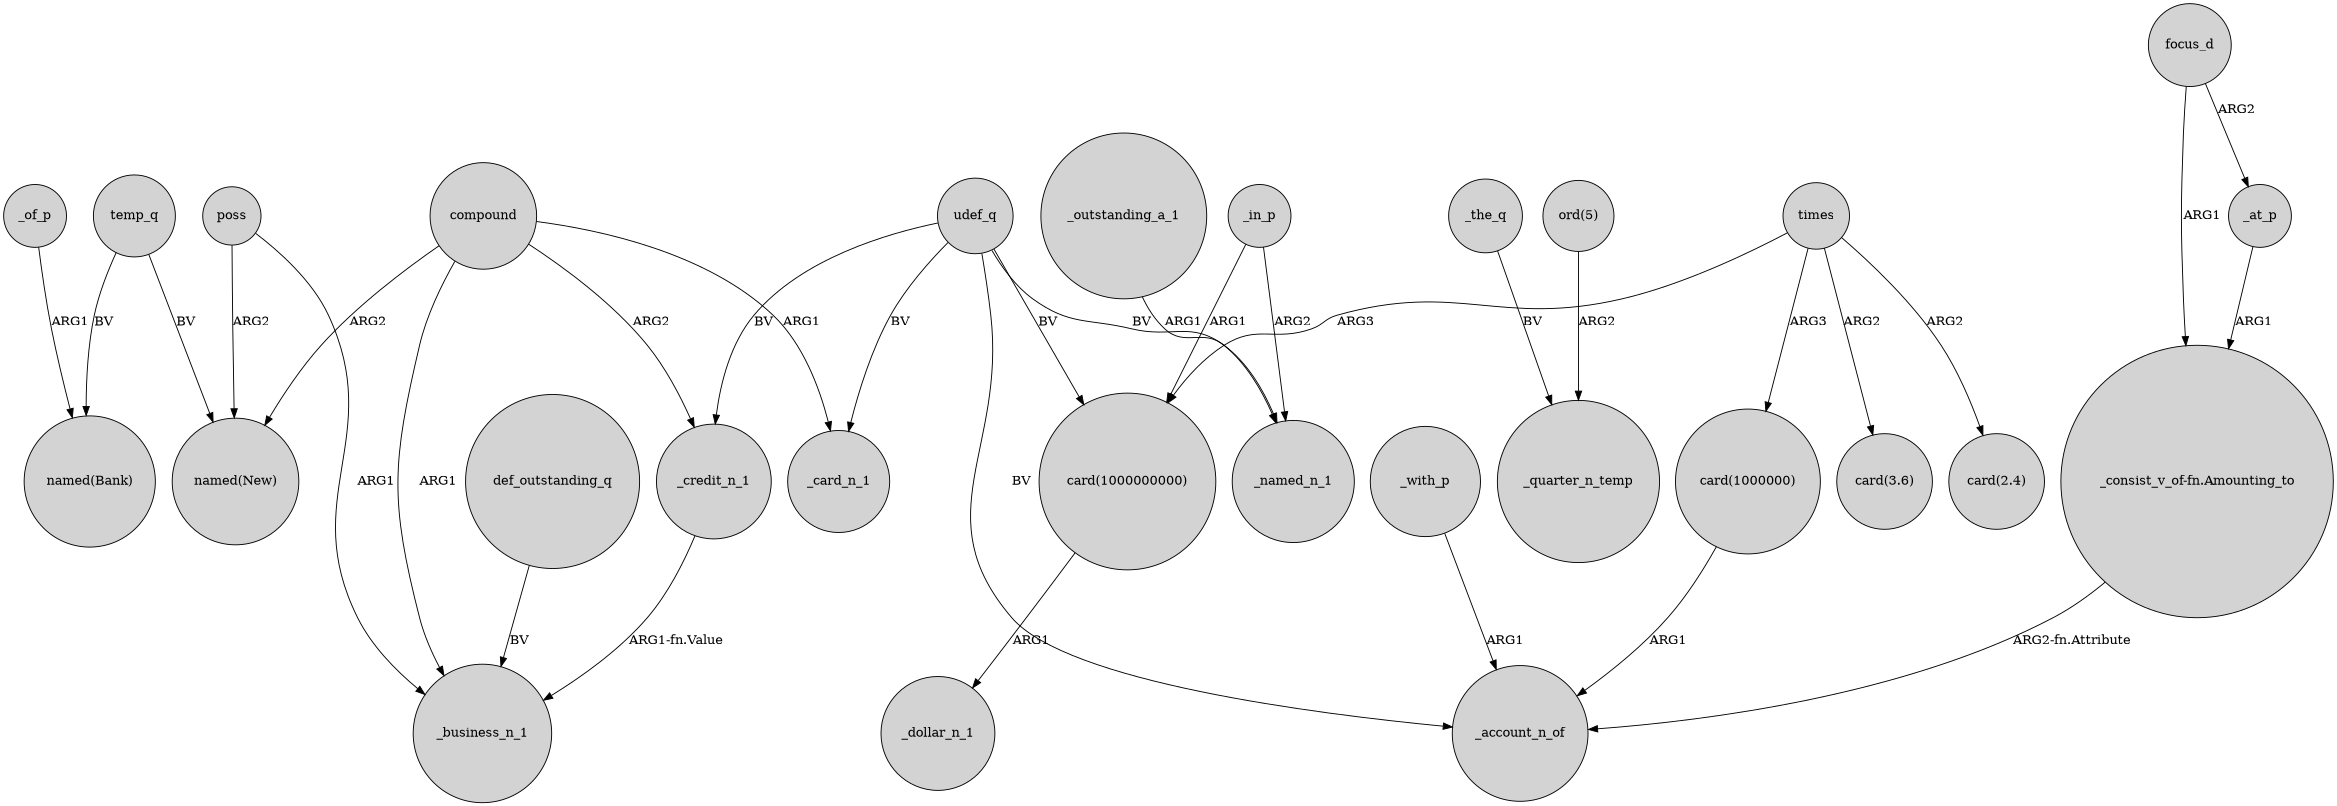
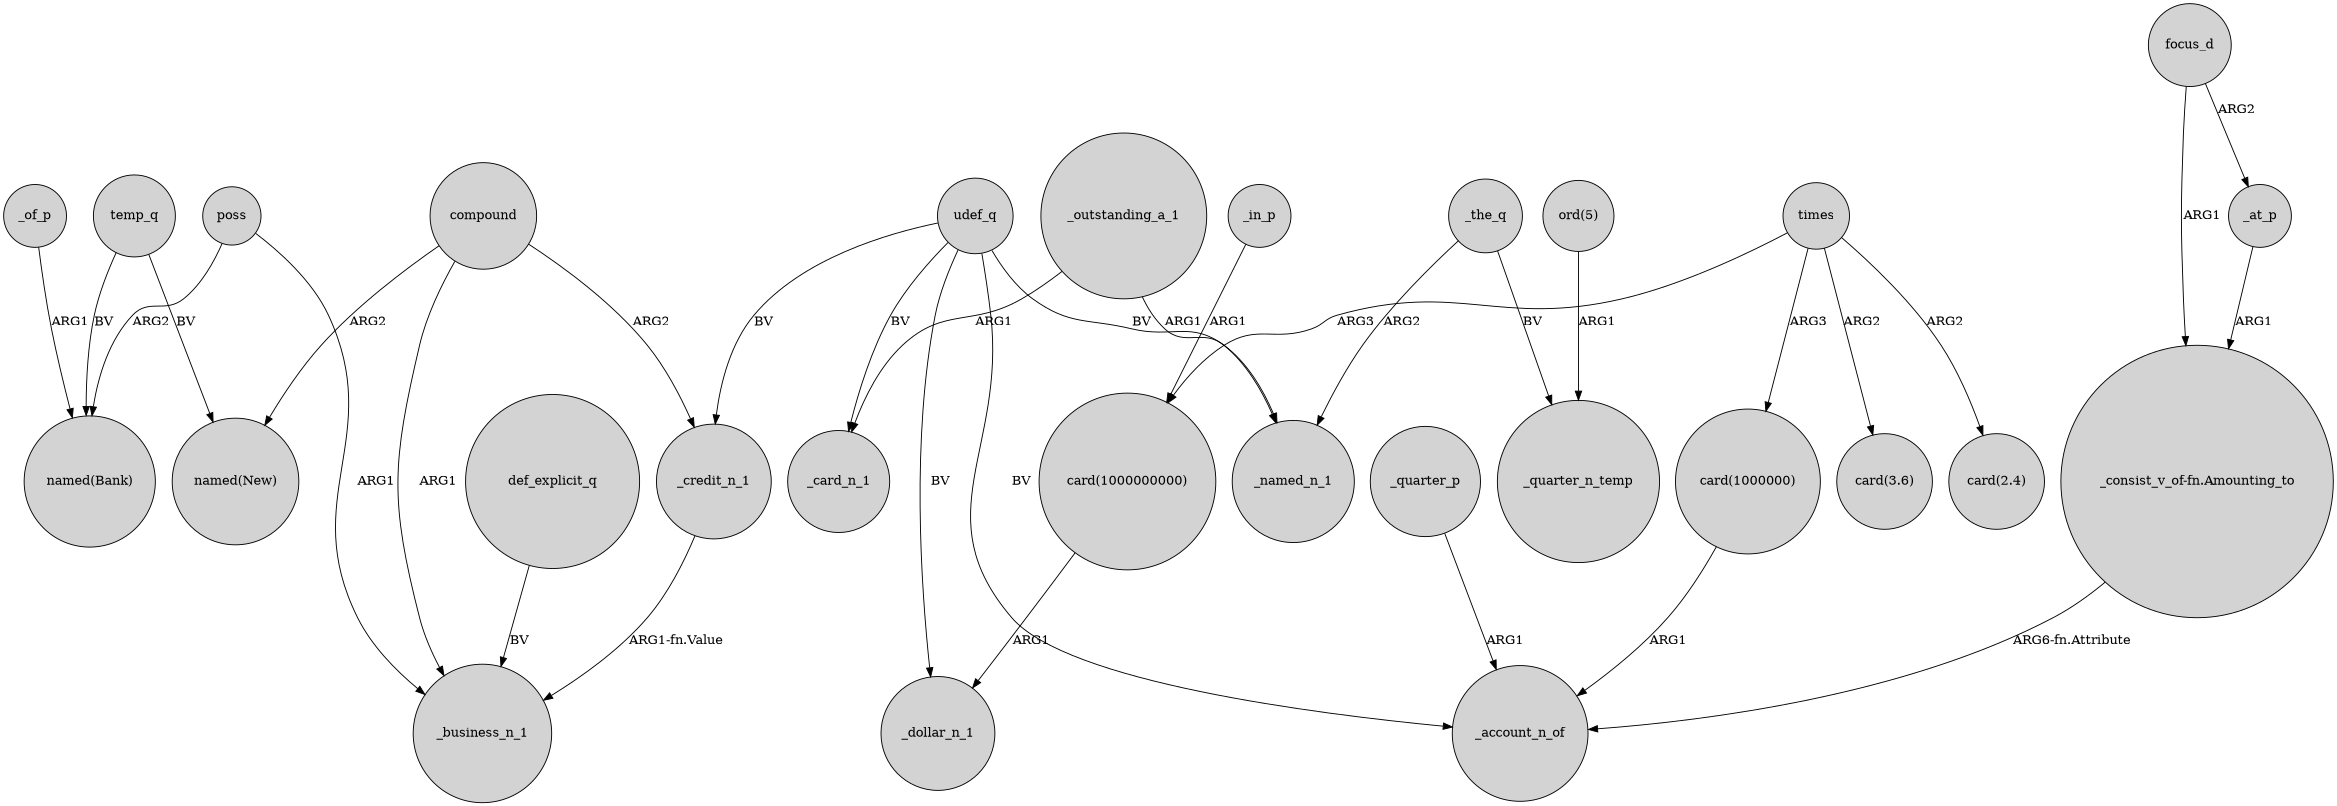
edge "compound" -> "_card_n_1": now "_outstanding_a_1" -> "_card_n_1"
edge "ord(5)" -> "_quarter_n_temp": label "ARG2" -> "ARG1"
edge "udef_q" -> "card(1000000000)": now "udef_q" -> "_dollar_n_1"
edge "_in_p" -> "_named_n_1": now "_the_q" -> "_named_n_1"
edge "poss" -> "named(New)": now "poss" -> "named(Bank)"
node "def_outstanding_q": label "def_outstanding_q" -> "def_explicit_q"
node "_with_p": label "_with_p" -> "_quarter_p"
edge "_consist_v_of-fn.Amounting_to" -> "_account_n_of": label "ARG2-fn.Attribute" -> "ARG6-fn.Attribute"
